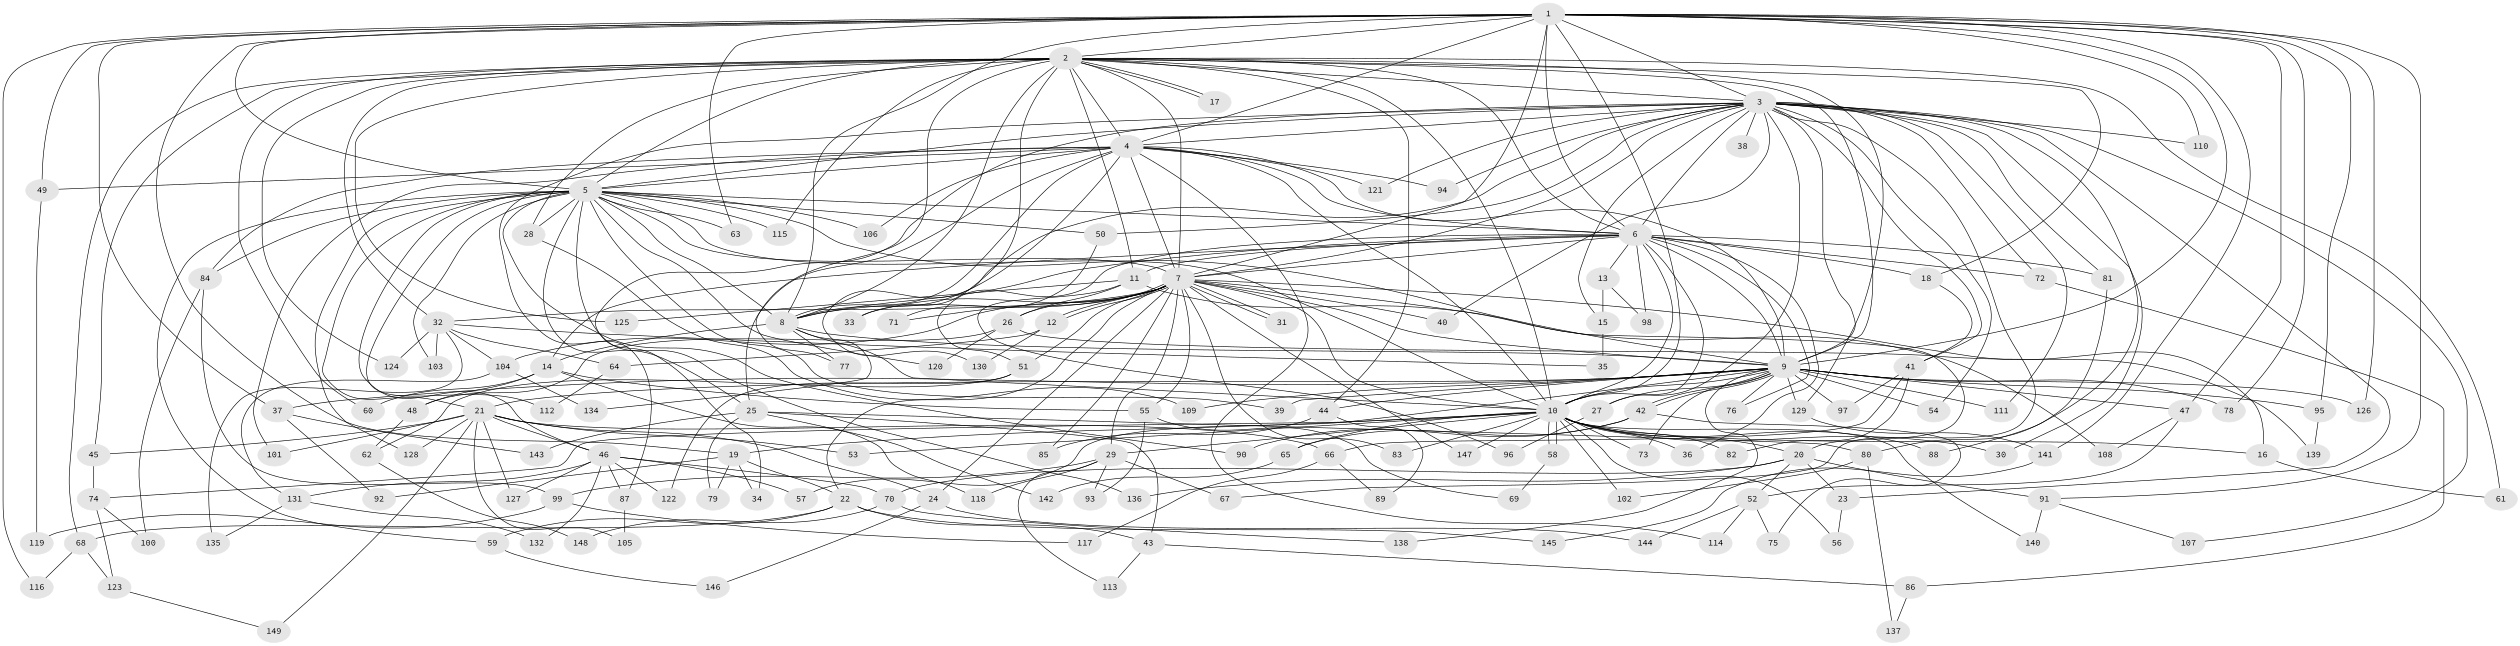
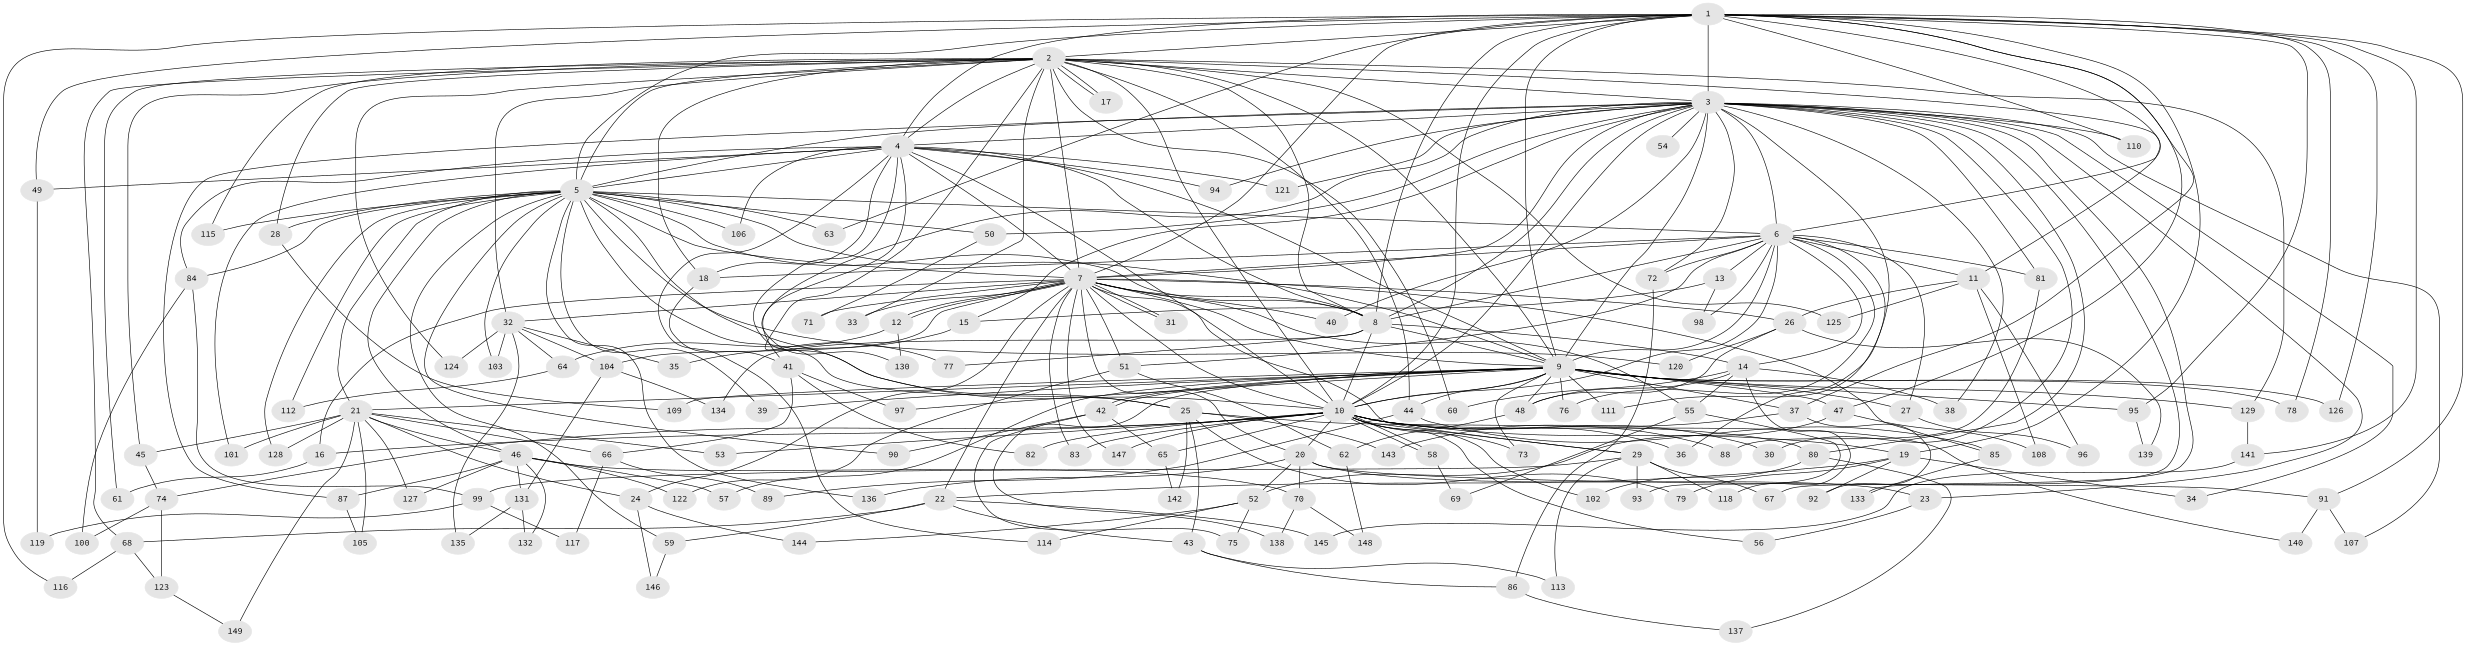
edge "2" -- "6": removed
edge "4" -- "6": now "4" -- "18"
edge "14" -- "38": added
edge "9" -- "54": now "9" -- "48"
node "133": added
